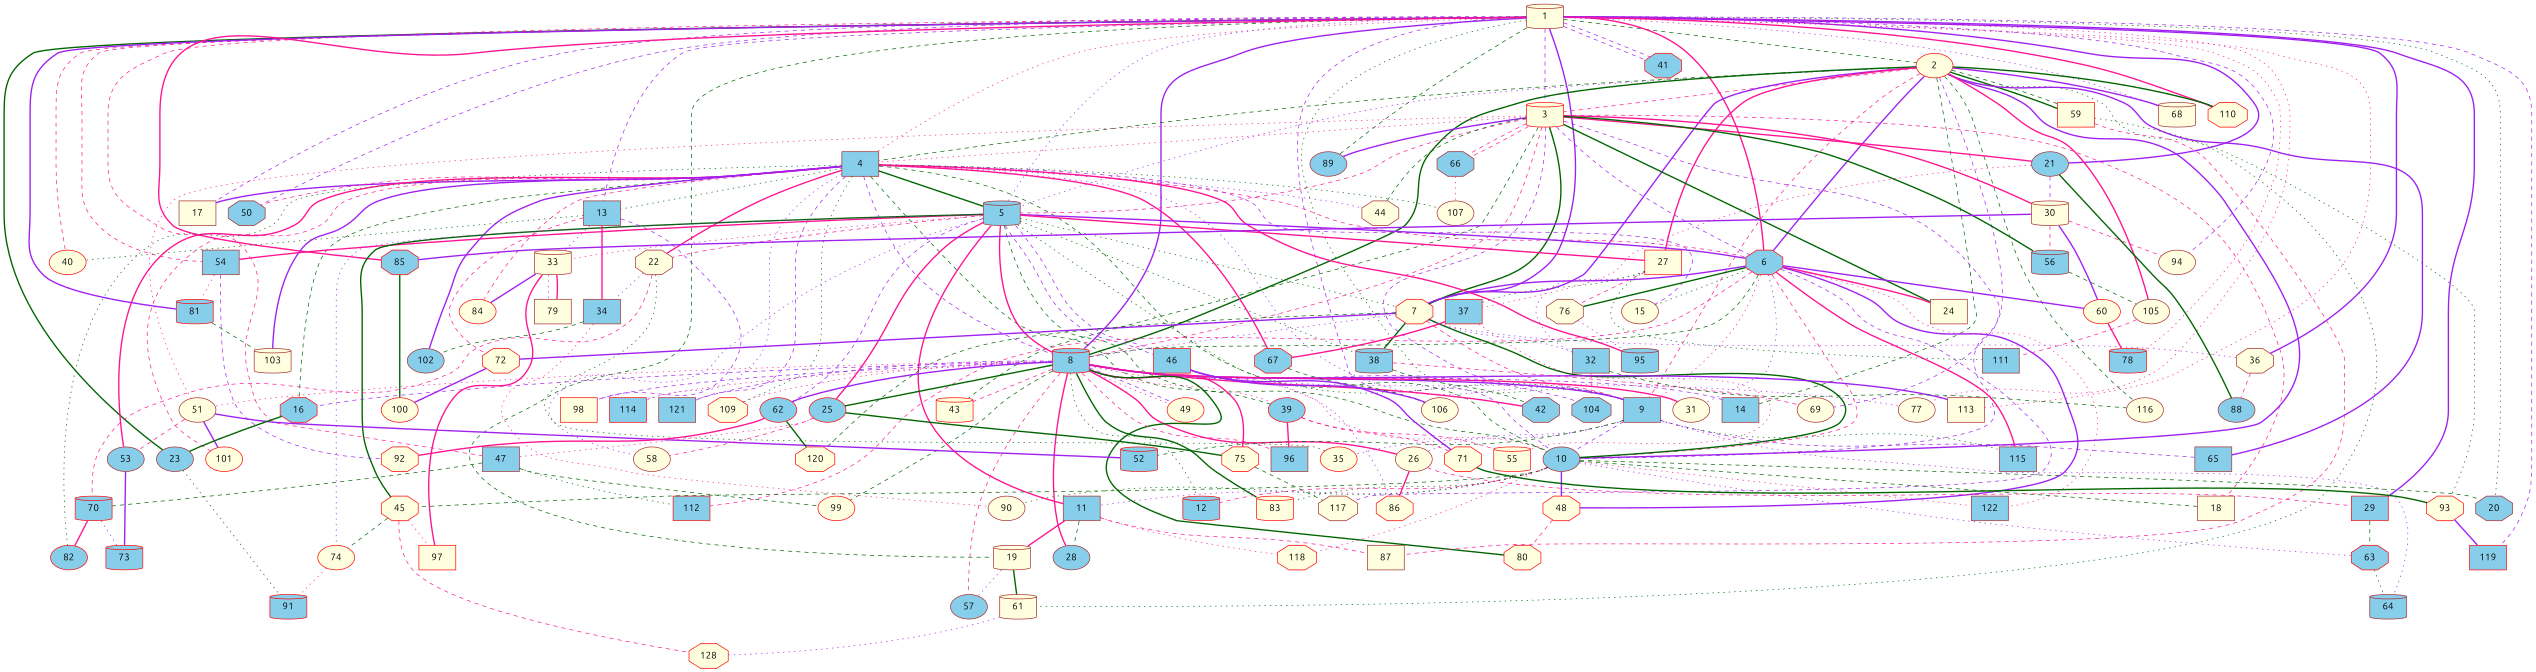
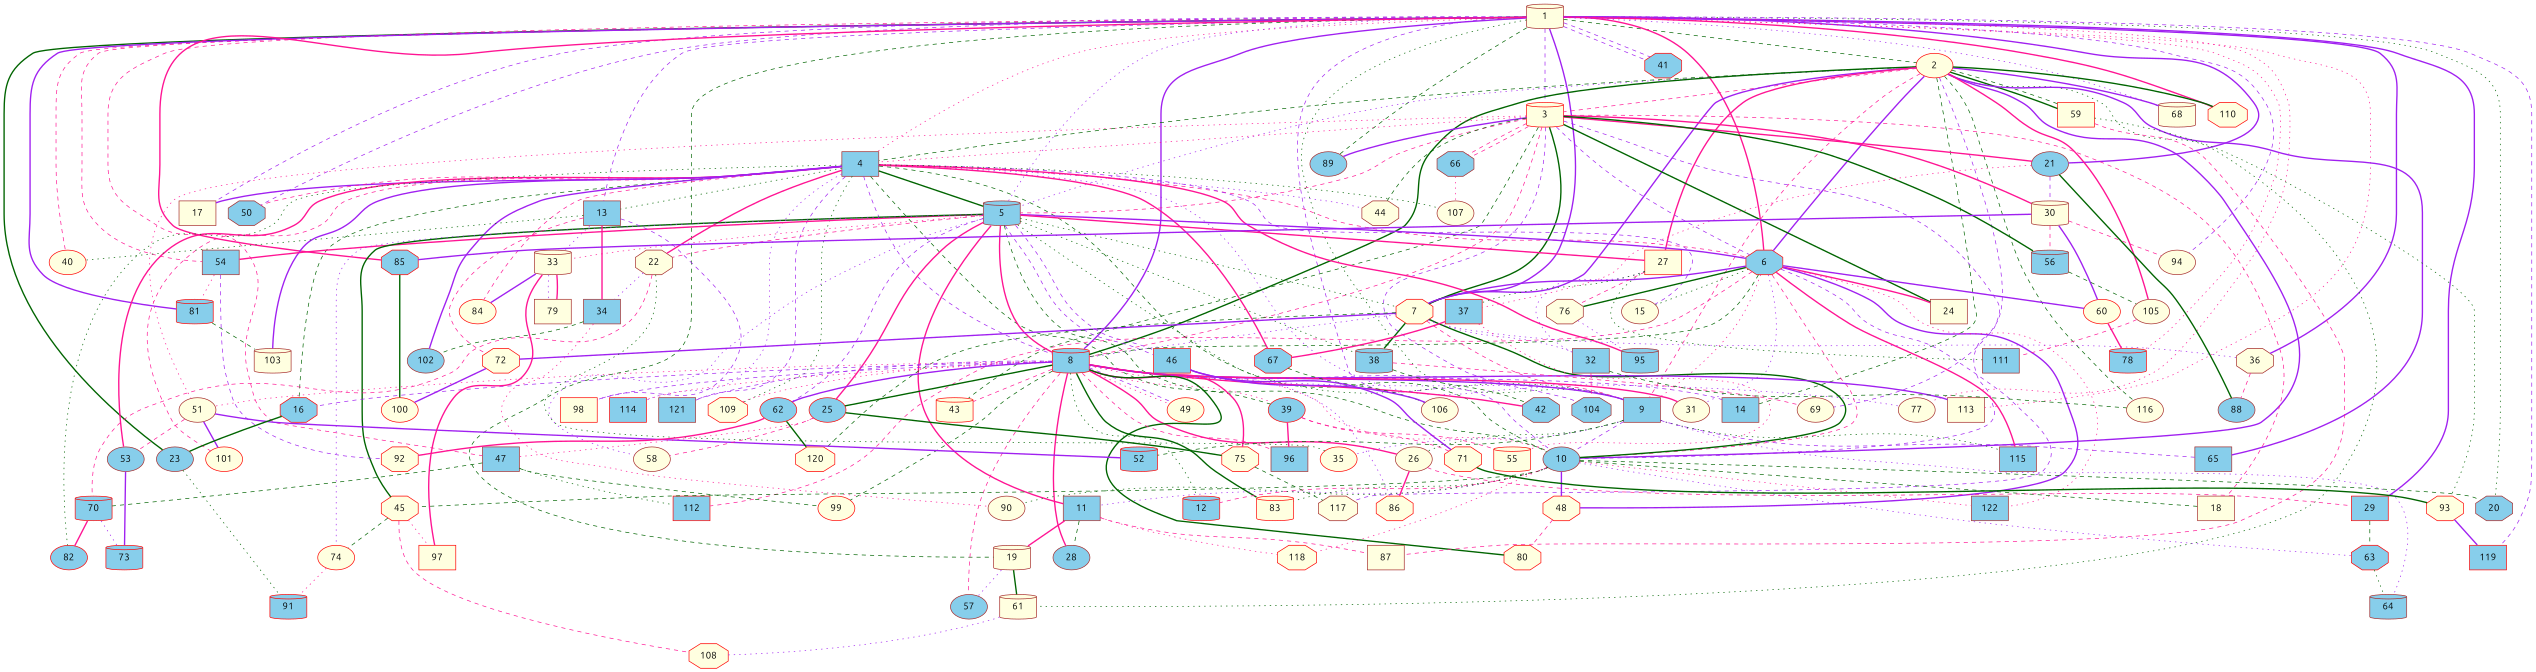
edge "9" -- "26": color purple -> darkgreen
node "128": label "128" -> "108"
